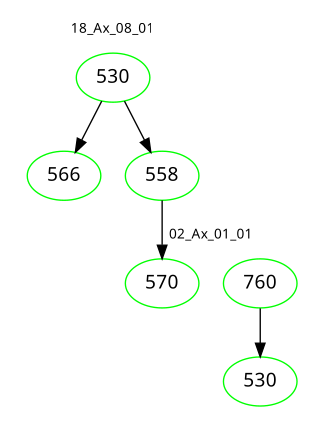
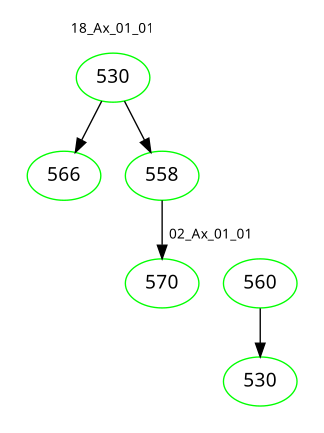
cluster "18_Ax_08_01": label "18_Ax_08_01" -> "18_Ax_01_01"
node "760": label "760" -> "560"
